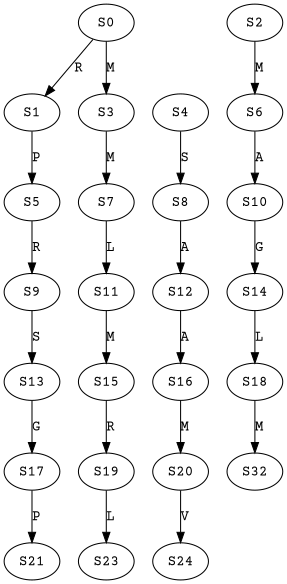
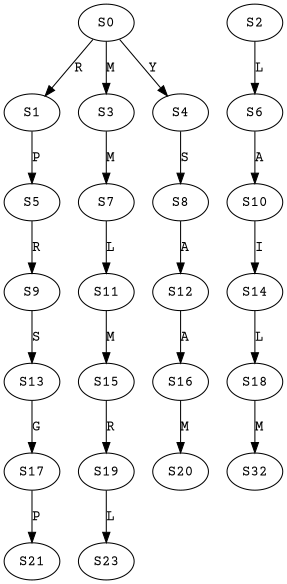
edge "S0" -> "S4": added, label "Y"
edge "S2" -> "S6": label "M" -> "L"
edge "S10" -> "S14": label "G" -> "I"
node "S24": removed
